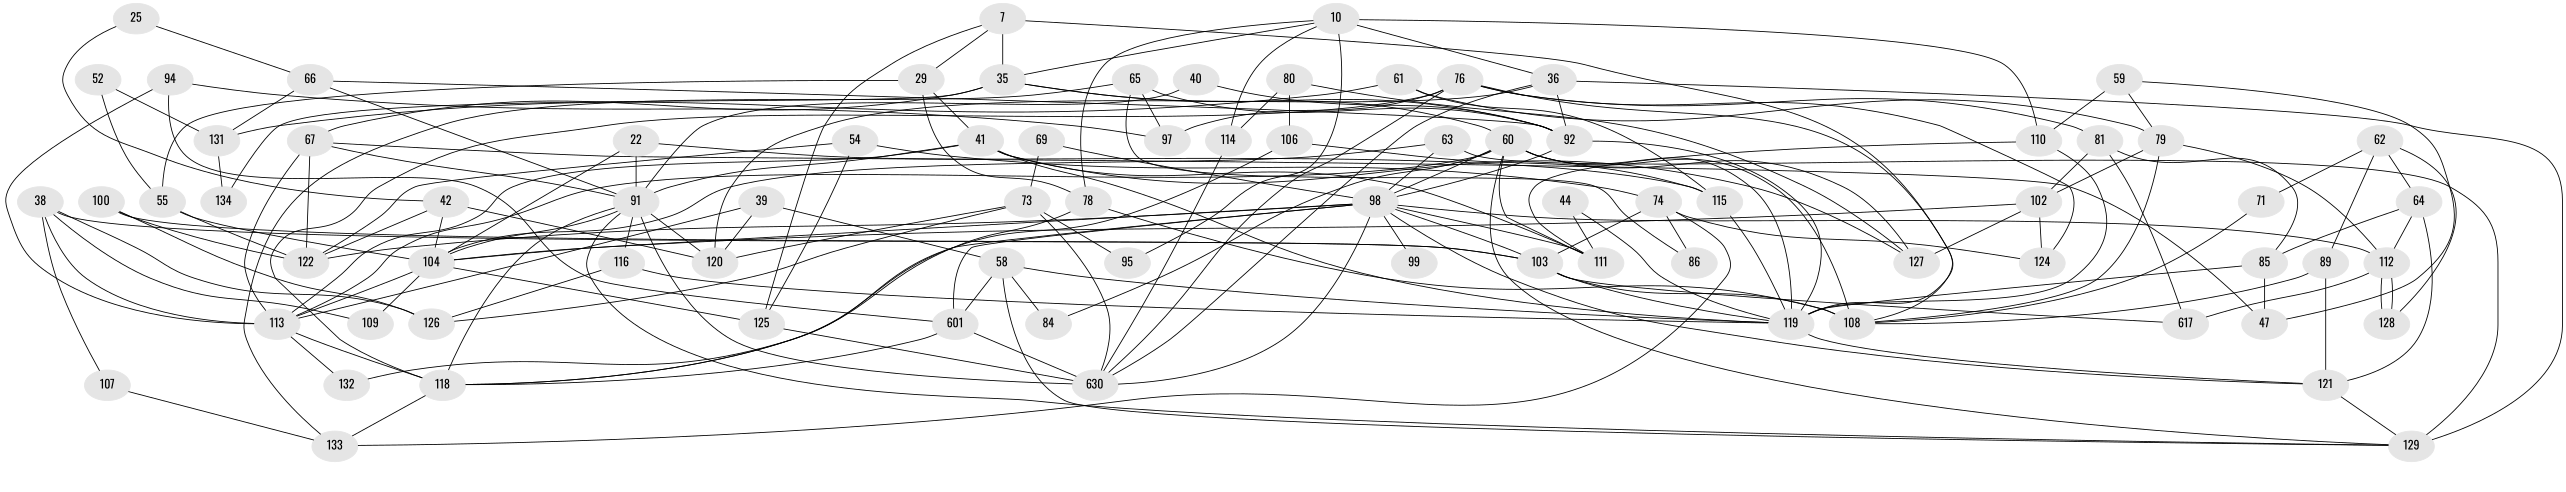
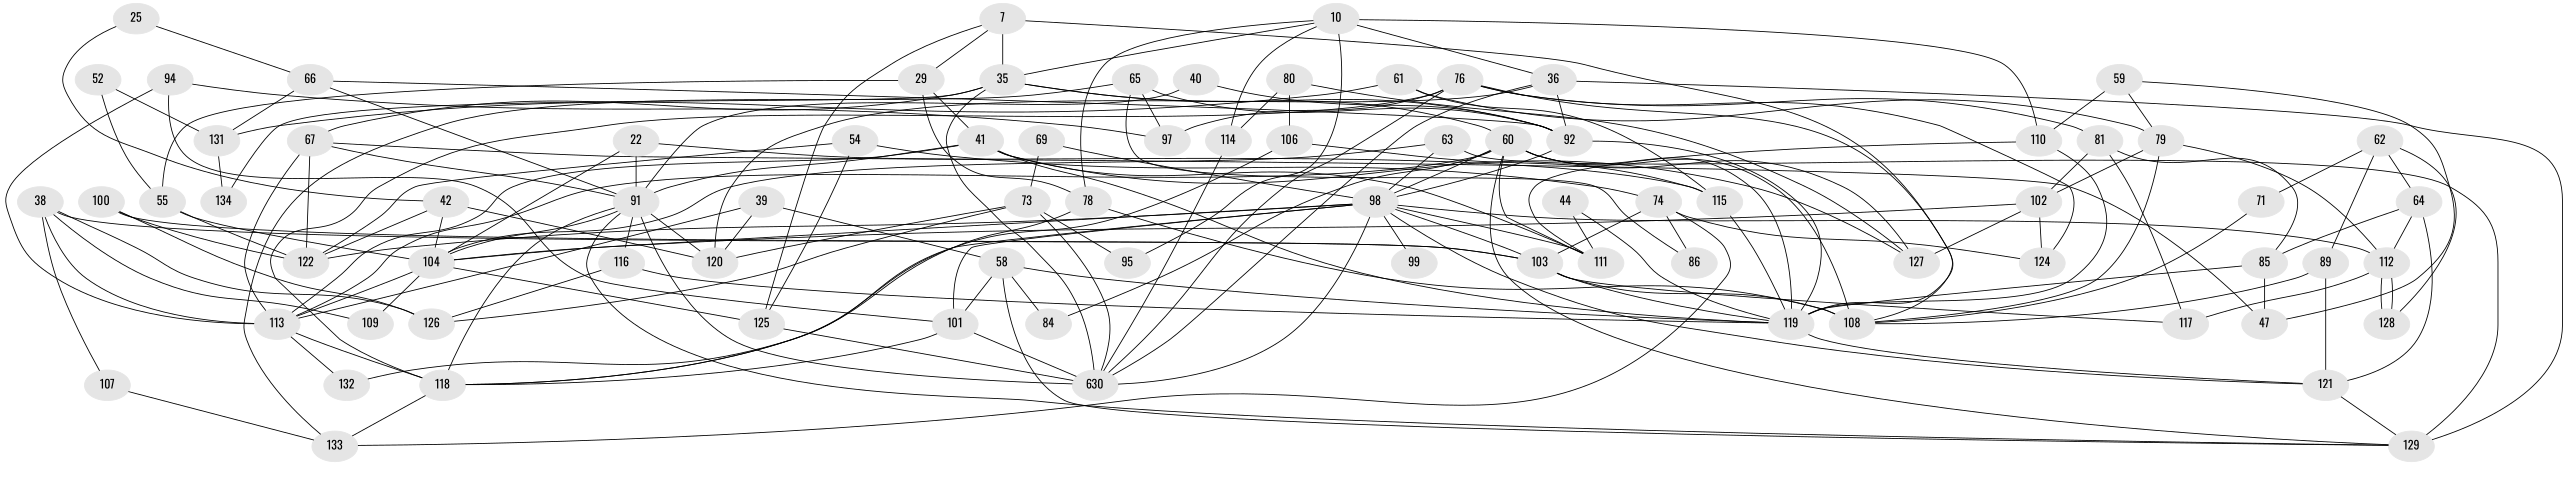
edge "35" -- "630": added
node "601": label "601" -> "101"
node "617": label "617" -> "117"
